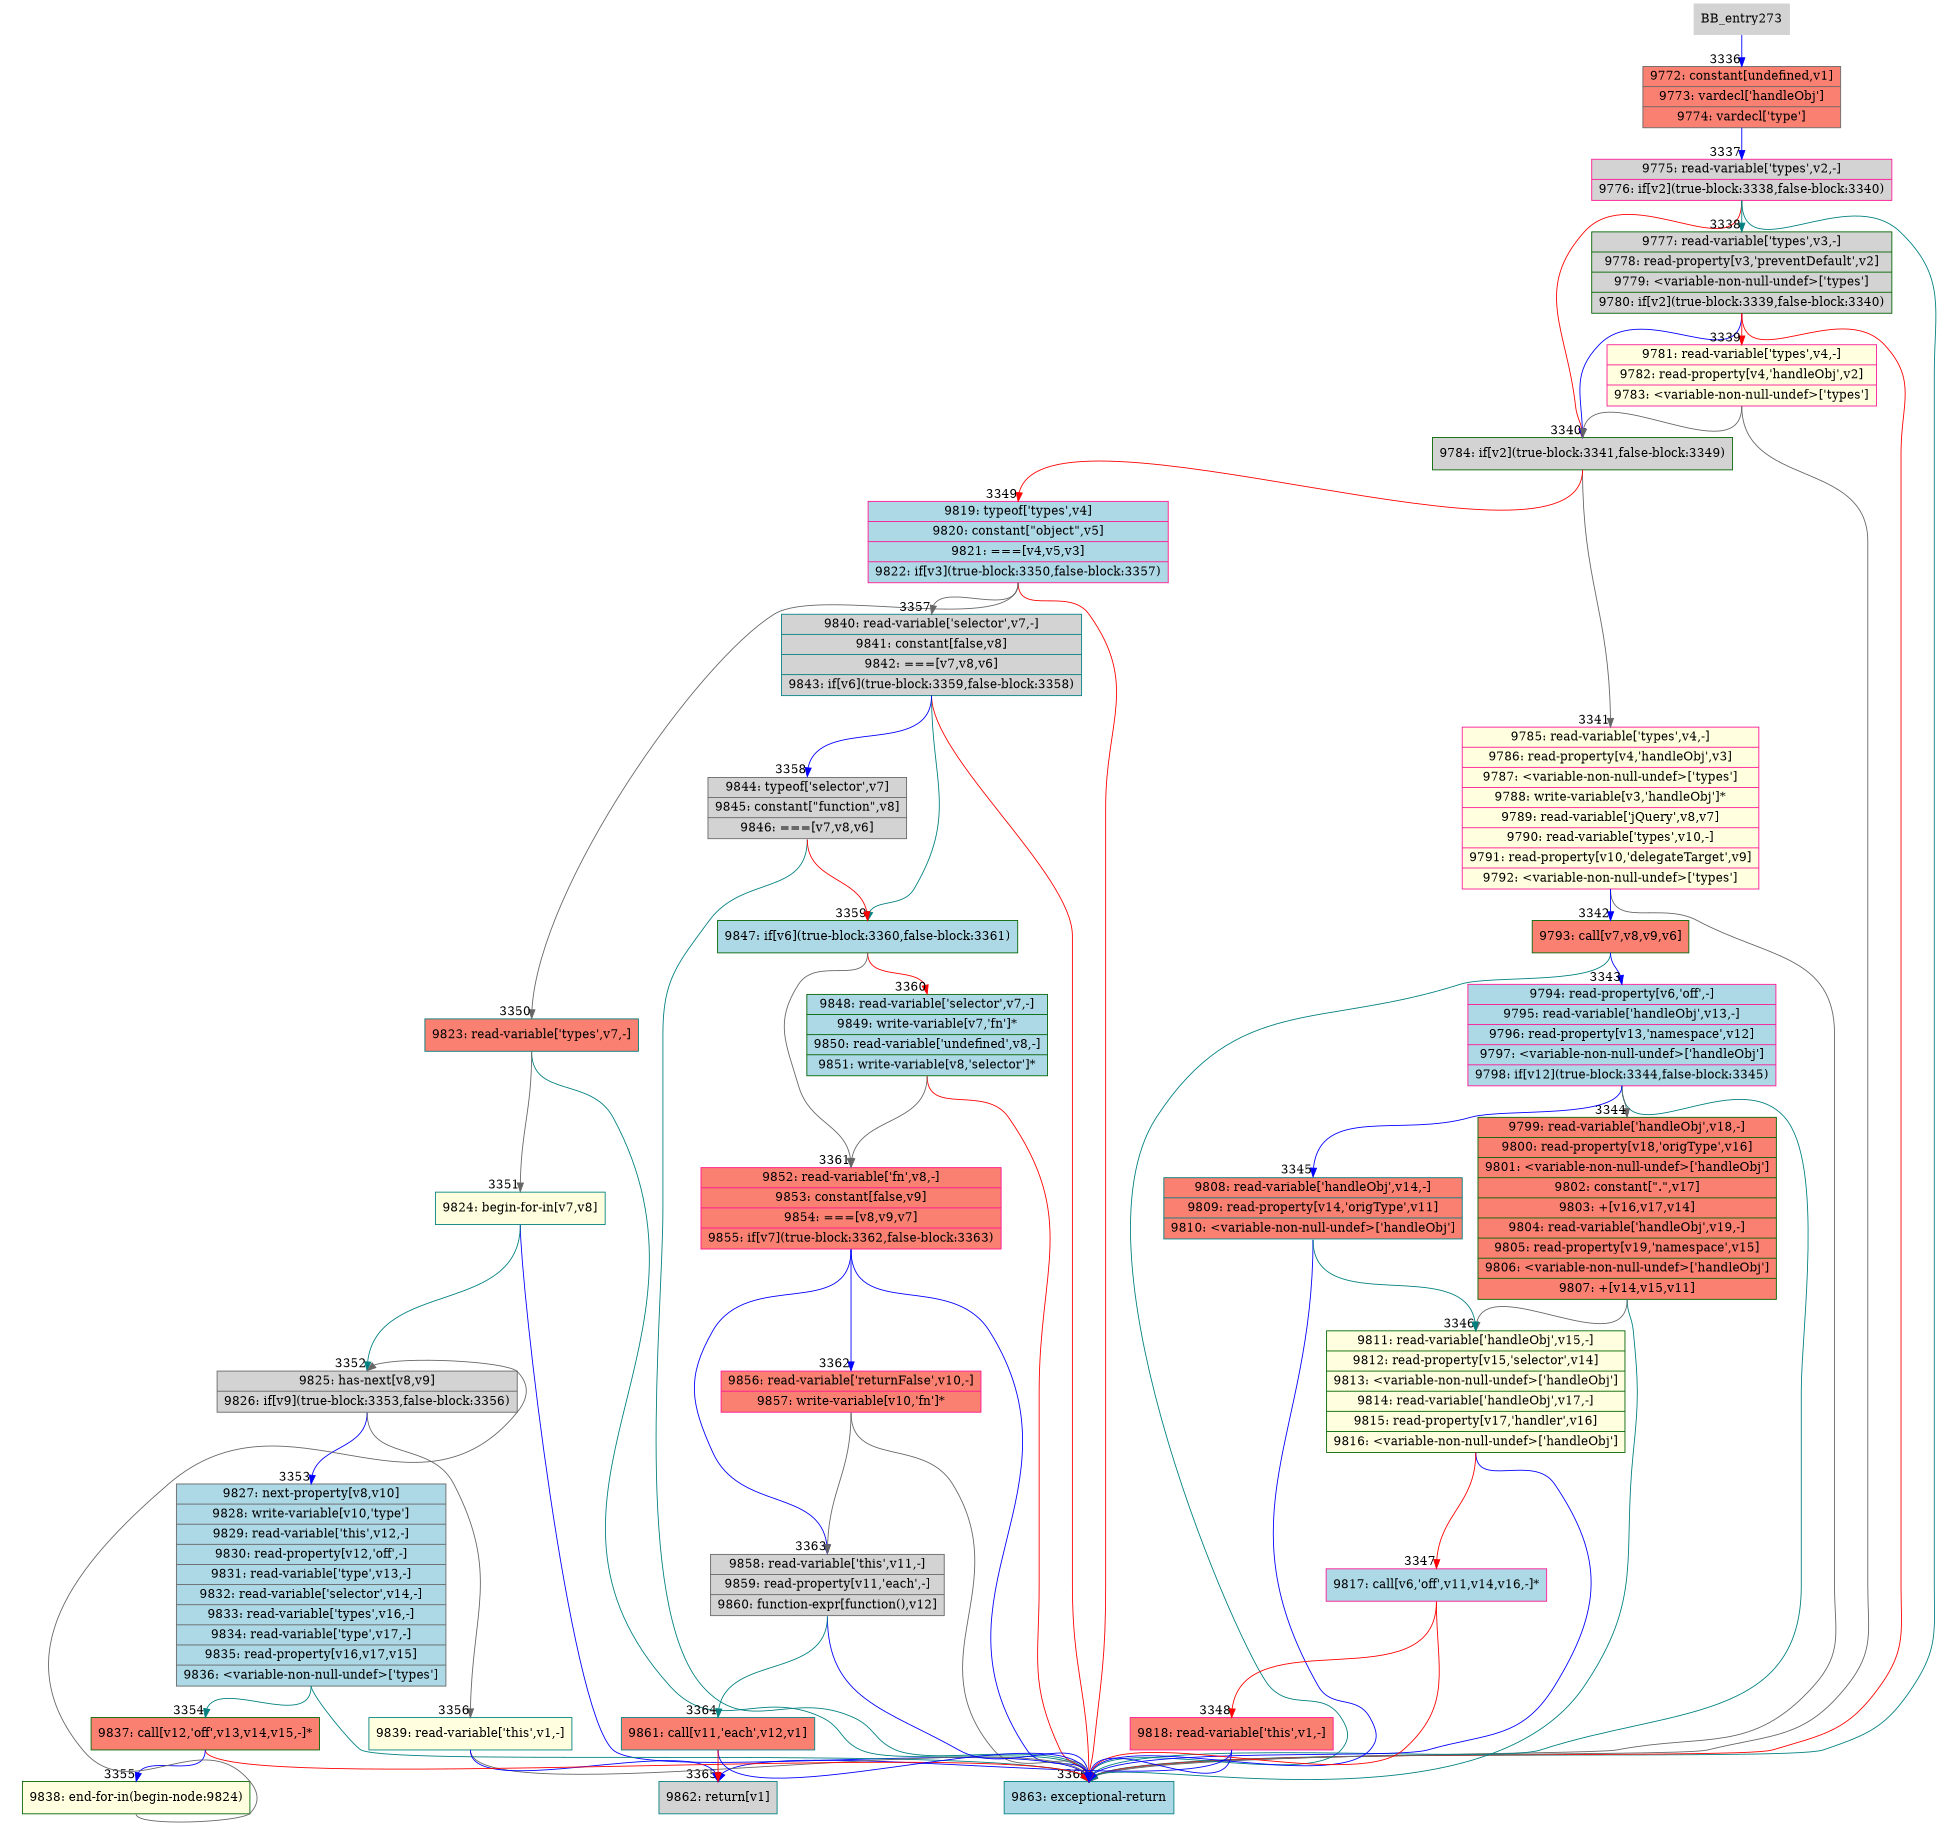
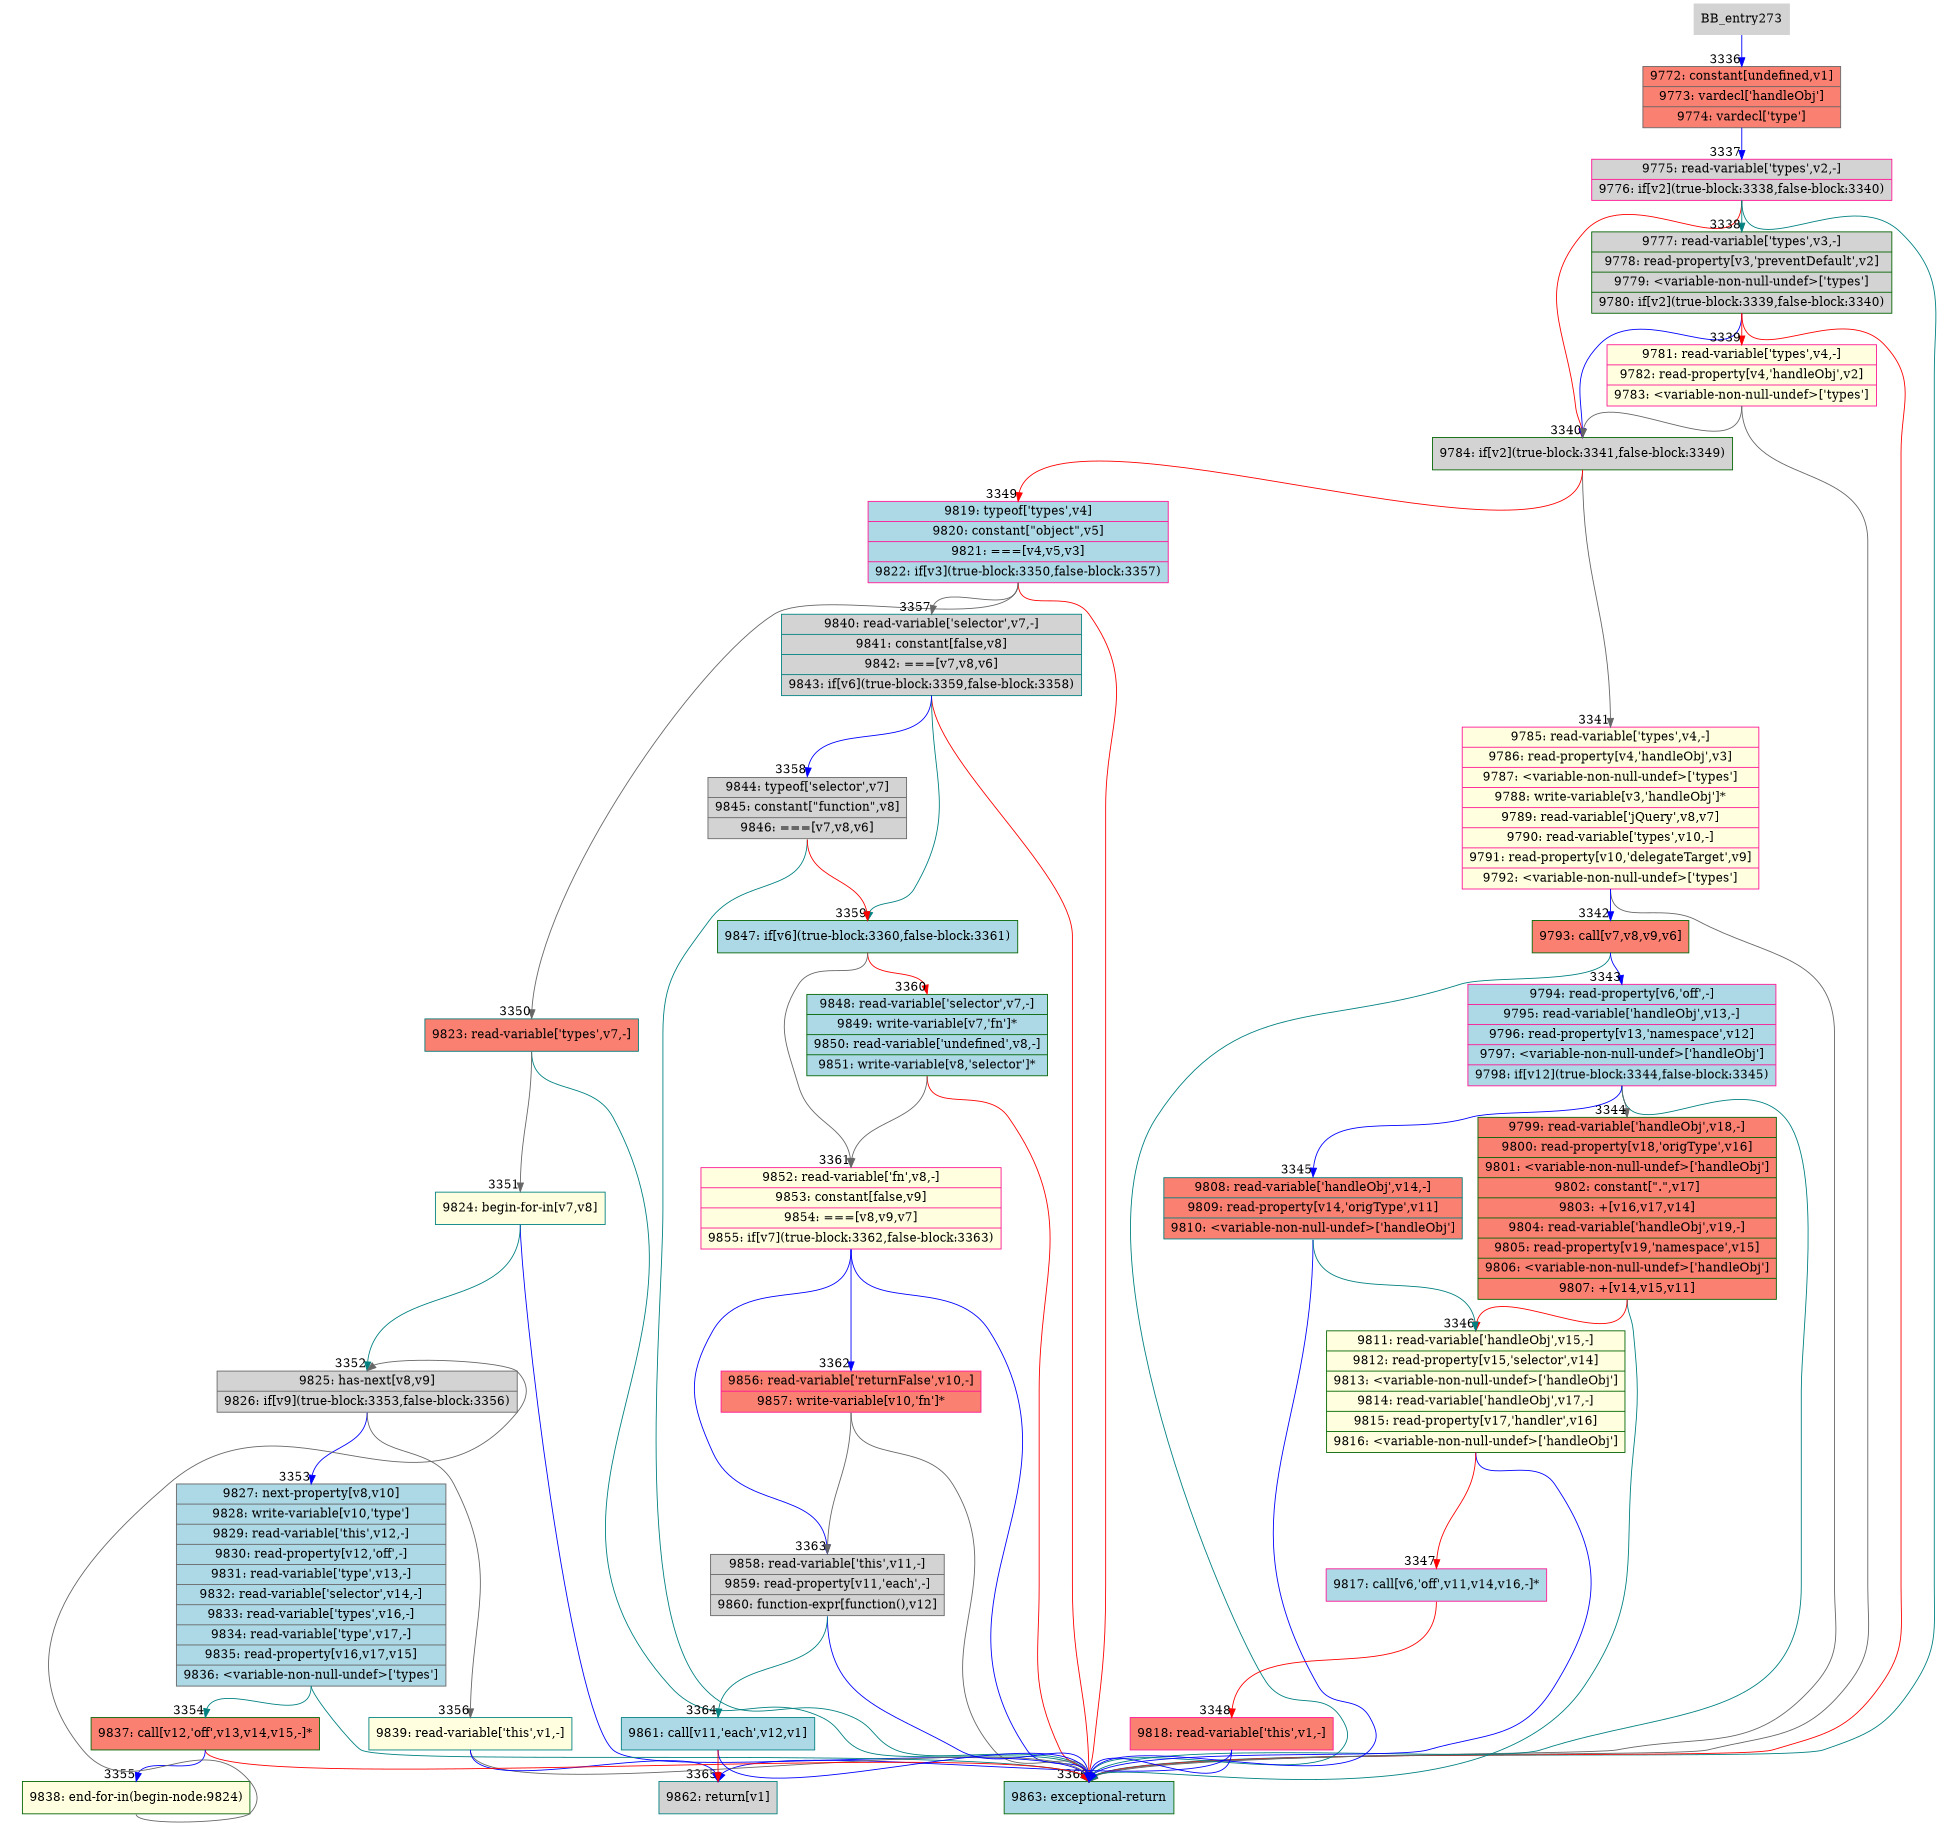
node "9852: read-variable['fn',v8,-]": fillcolor salmon -> lightyellow
edge "9799: read-variable['handleObj',v18,-]" -> "9811: read-variable['handleObj',v15,-]": color gray40 -> red
node "9861: call[v11,'each',v12,v1]": fillcolor salmon -> lightblue
edge "9817: call[v6,'off',v11,v14,v16,-]*" -> "9863: exceptional-return": removed
node "9863: exceptional-return": color teal -> darkgreen
